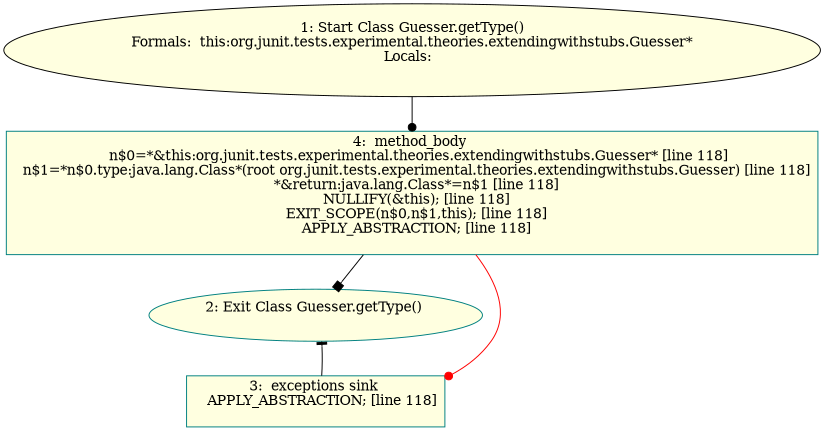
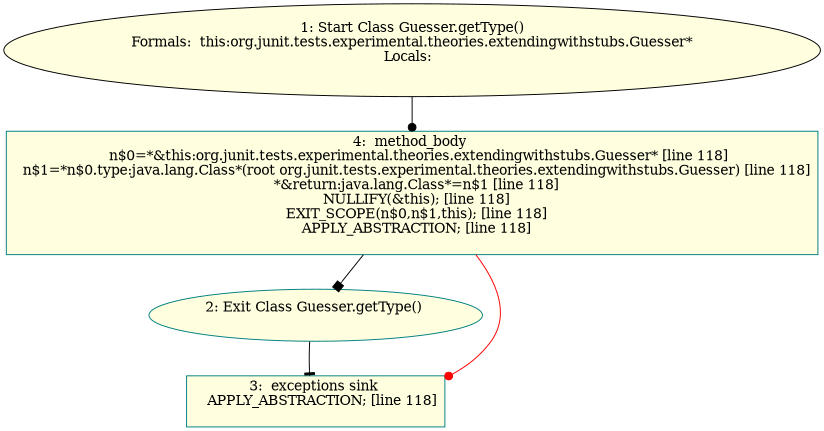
edge "3:  exceptions sink APPLY_ABSTRACTION; [line 118]" -> "2: Exit Class Guesser.getType()": reversed
